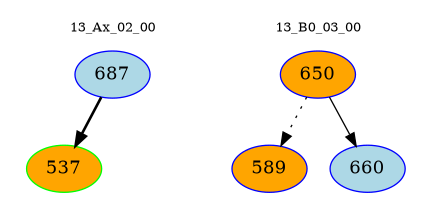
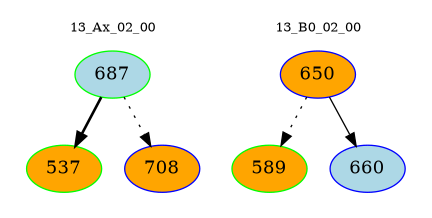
cluster "13_B0_03_00": label "13_B0_03_00" -> "13_B0_02_00"
node "687": color blue -> green
node "708": added
node "589": color blue -> green
